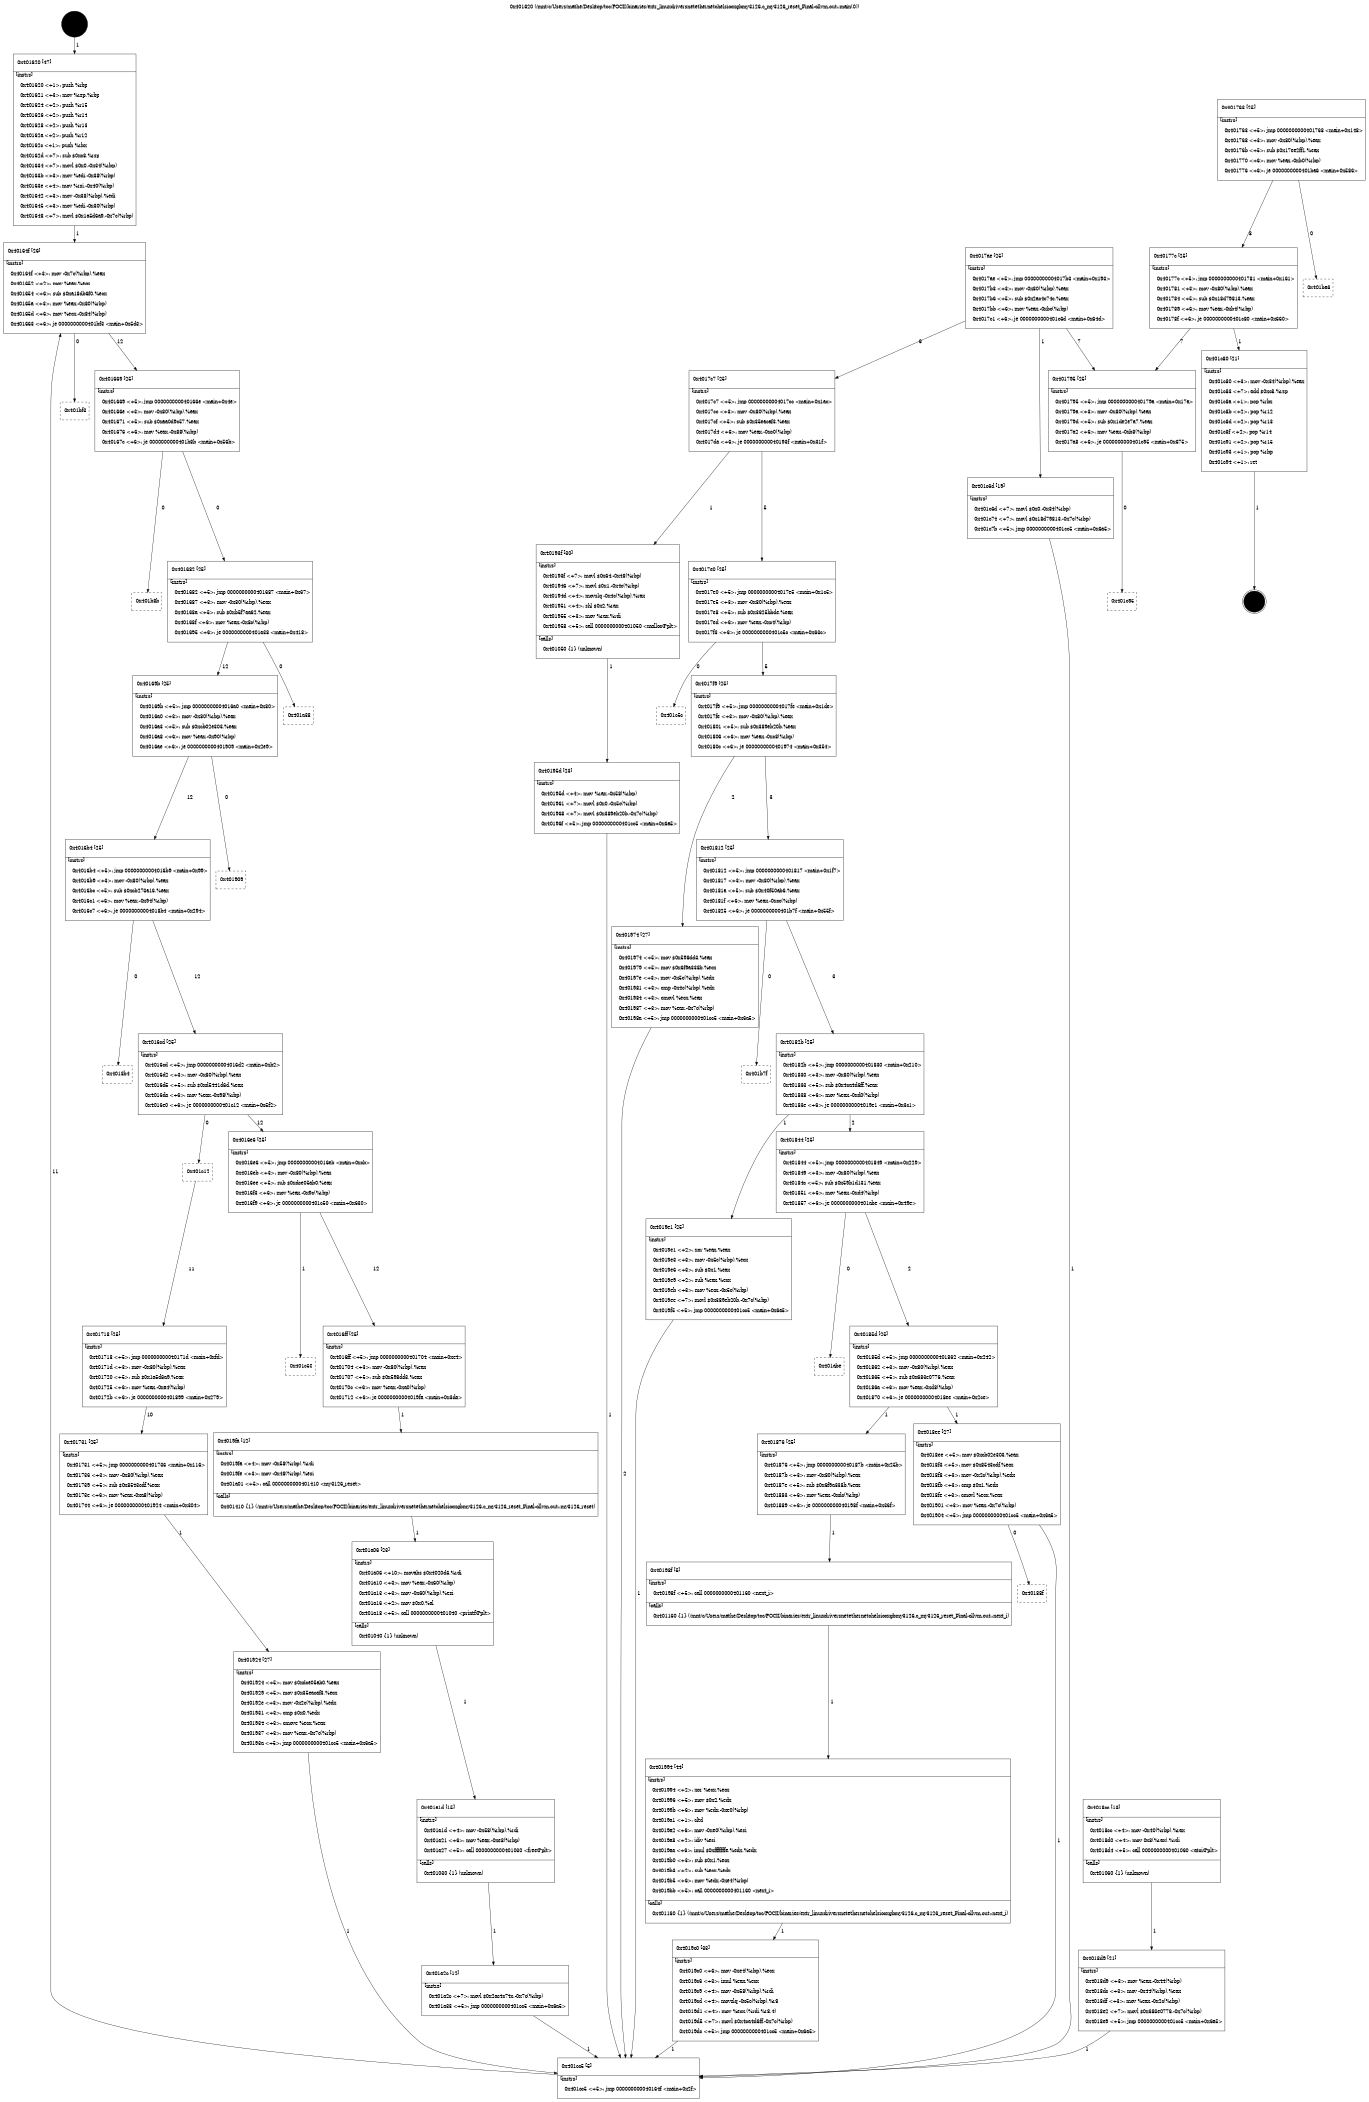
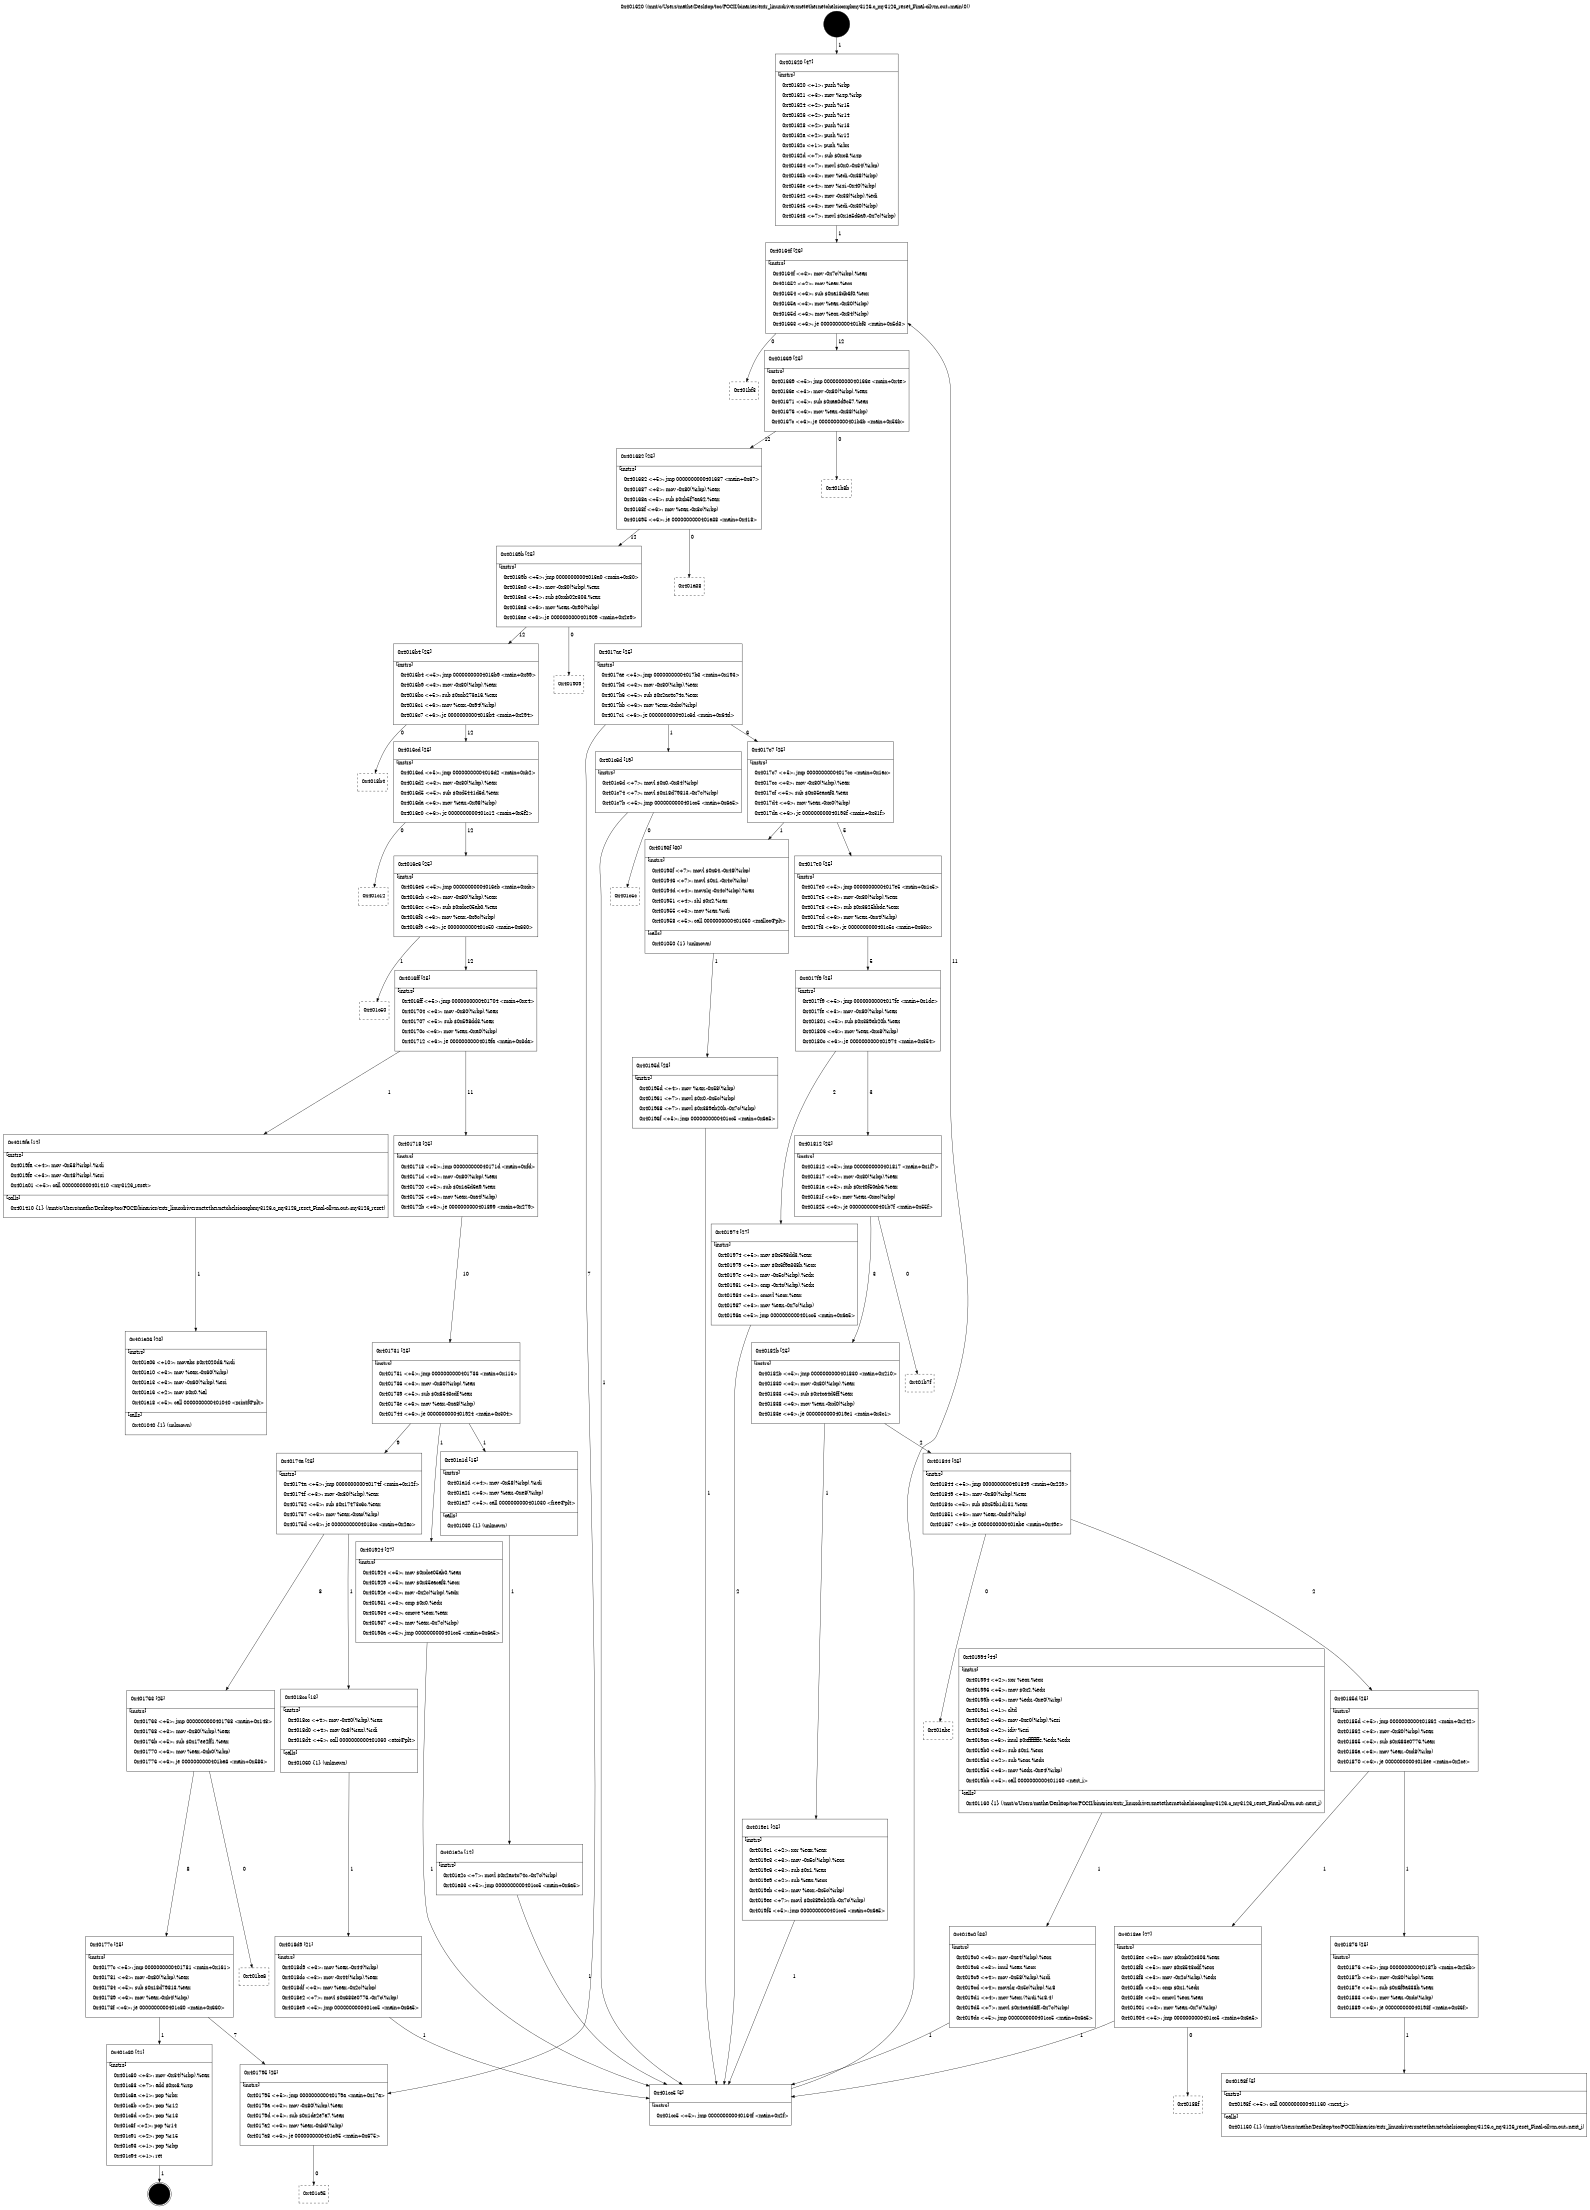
edge "0x401669 [25]" -> "0x401682 [25]": label " 0" -> " 12"
edge "0x4017e0 [25]" -> "0x401c5c": now "0x401c6d [19]" -> "0x401c5c"
edge "0x401c12" -> "0x401718 [25]": now "0x4016ff [25]" -> "0x401718 [25]"
node "0x40174a [25]": added
edge "0x40198f [5]" -> "0x401994 [44]": removed, label "1"
edge "0x401a06 [23]" -> "0x401a1d [15]": now "0x401731 [25]" -> "0x401a1d [15]"
